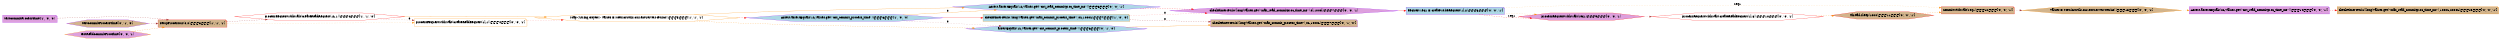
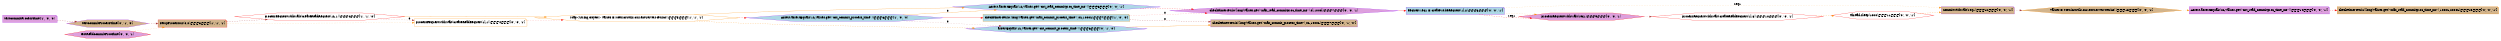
node "commitWithWait(req1)@@@12@@@['0', '0', '1']": color red -> purple
node "Thread.sleep(1000)@@@11@@@['0', '0', '1']": fillcolor tan -> white
edge "testCommitProcessTime['1', '0', '0']" -> "setupProcessors(0,0)@@@3@@@['1', '1', '1']": now "testCommitProcessTime['1', '0', '0']" -> "testCommitProcessTime['0', '1', '0']"
edge "testReadCommitProcTime['0', '0', '1']" -> "setupProcessors(0,0)@@@3@@@['1', '1', '1']": style dashed -> dotted
node "testReadCommitProcTime['0', '0', '1']": color darkorange -> red
